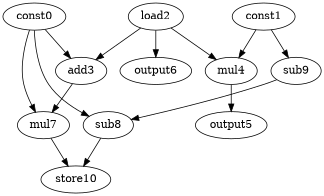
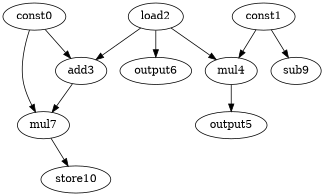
node "sub8": removed
